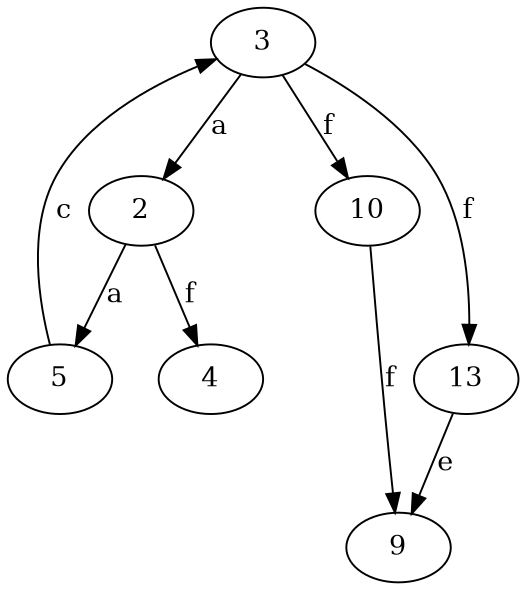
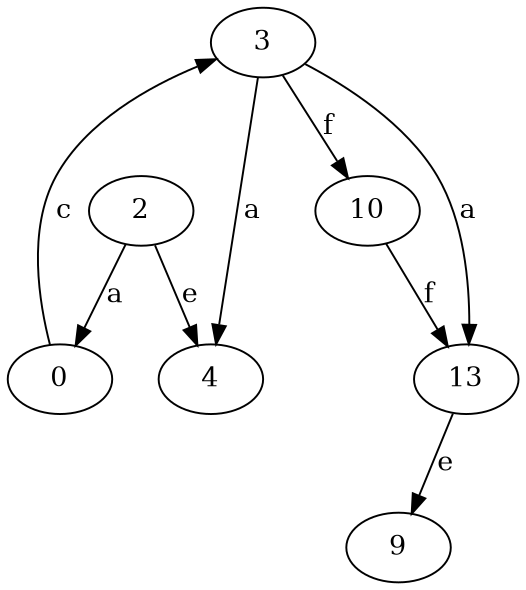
edge "3" -> "2": now "3" -> "4"
edge "3" -> "13": label "f" -> "a"
edge "2" -> "4": label "f" -> "e"
edge "10" -> "9": now "10" -> "13"
node "5": label "5" -> "0"
